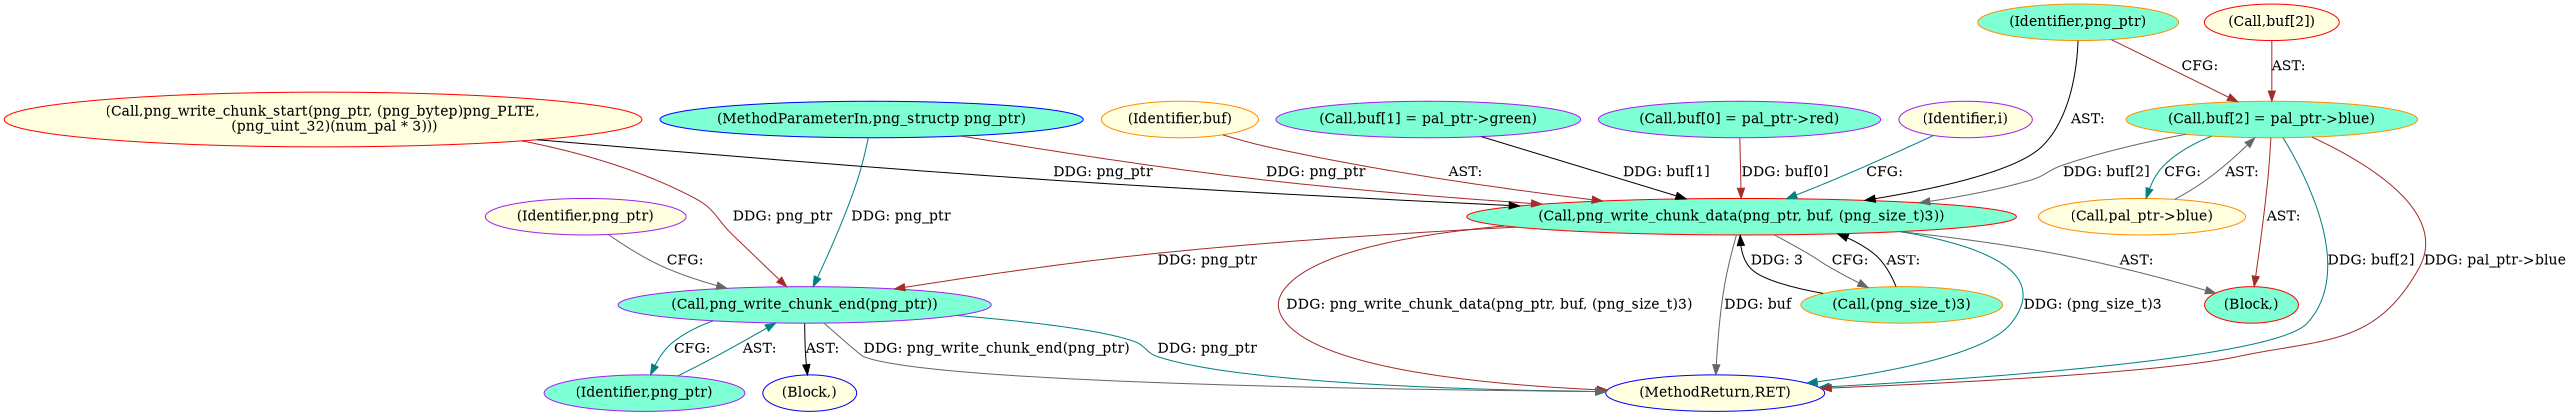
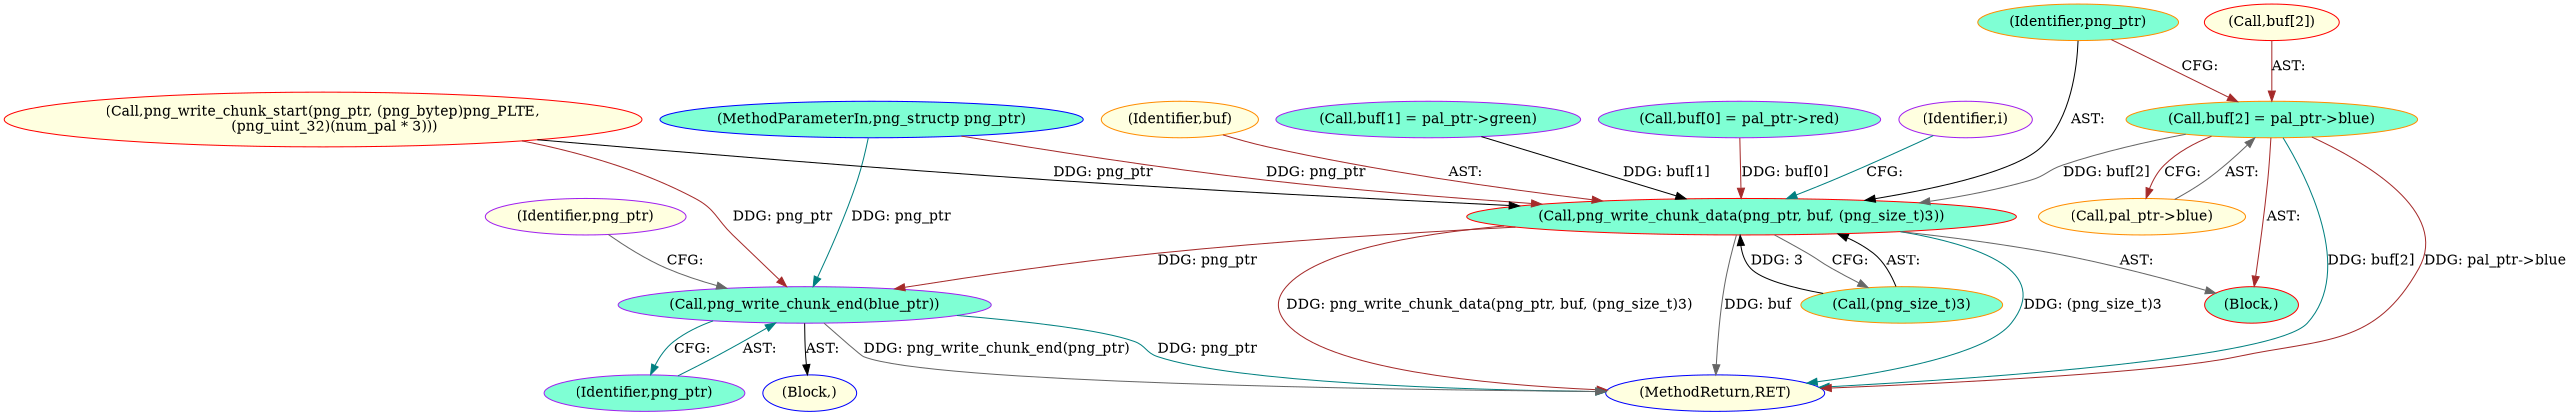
edge "(Call,buf[2] = pal_ptr->blue)" -> "(Call,pal_ptr->blue)": color teal -> brown
node "(Call,png_write_chunk_end(png_ptr))": label "(Call,png_write_chunk_end(png_ptr))" -> "(Call,png_write_chunk_end(blue_ptr))"
